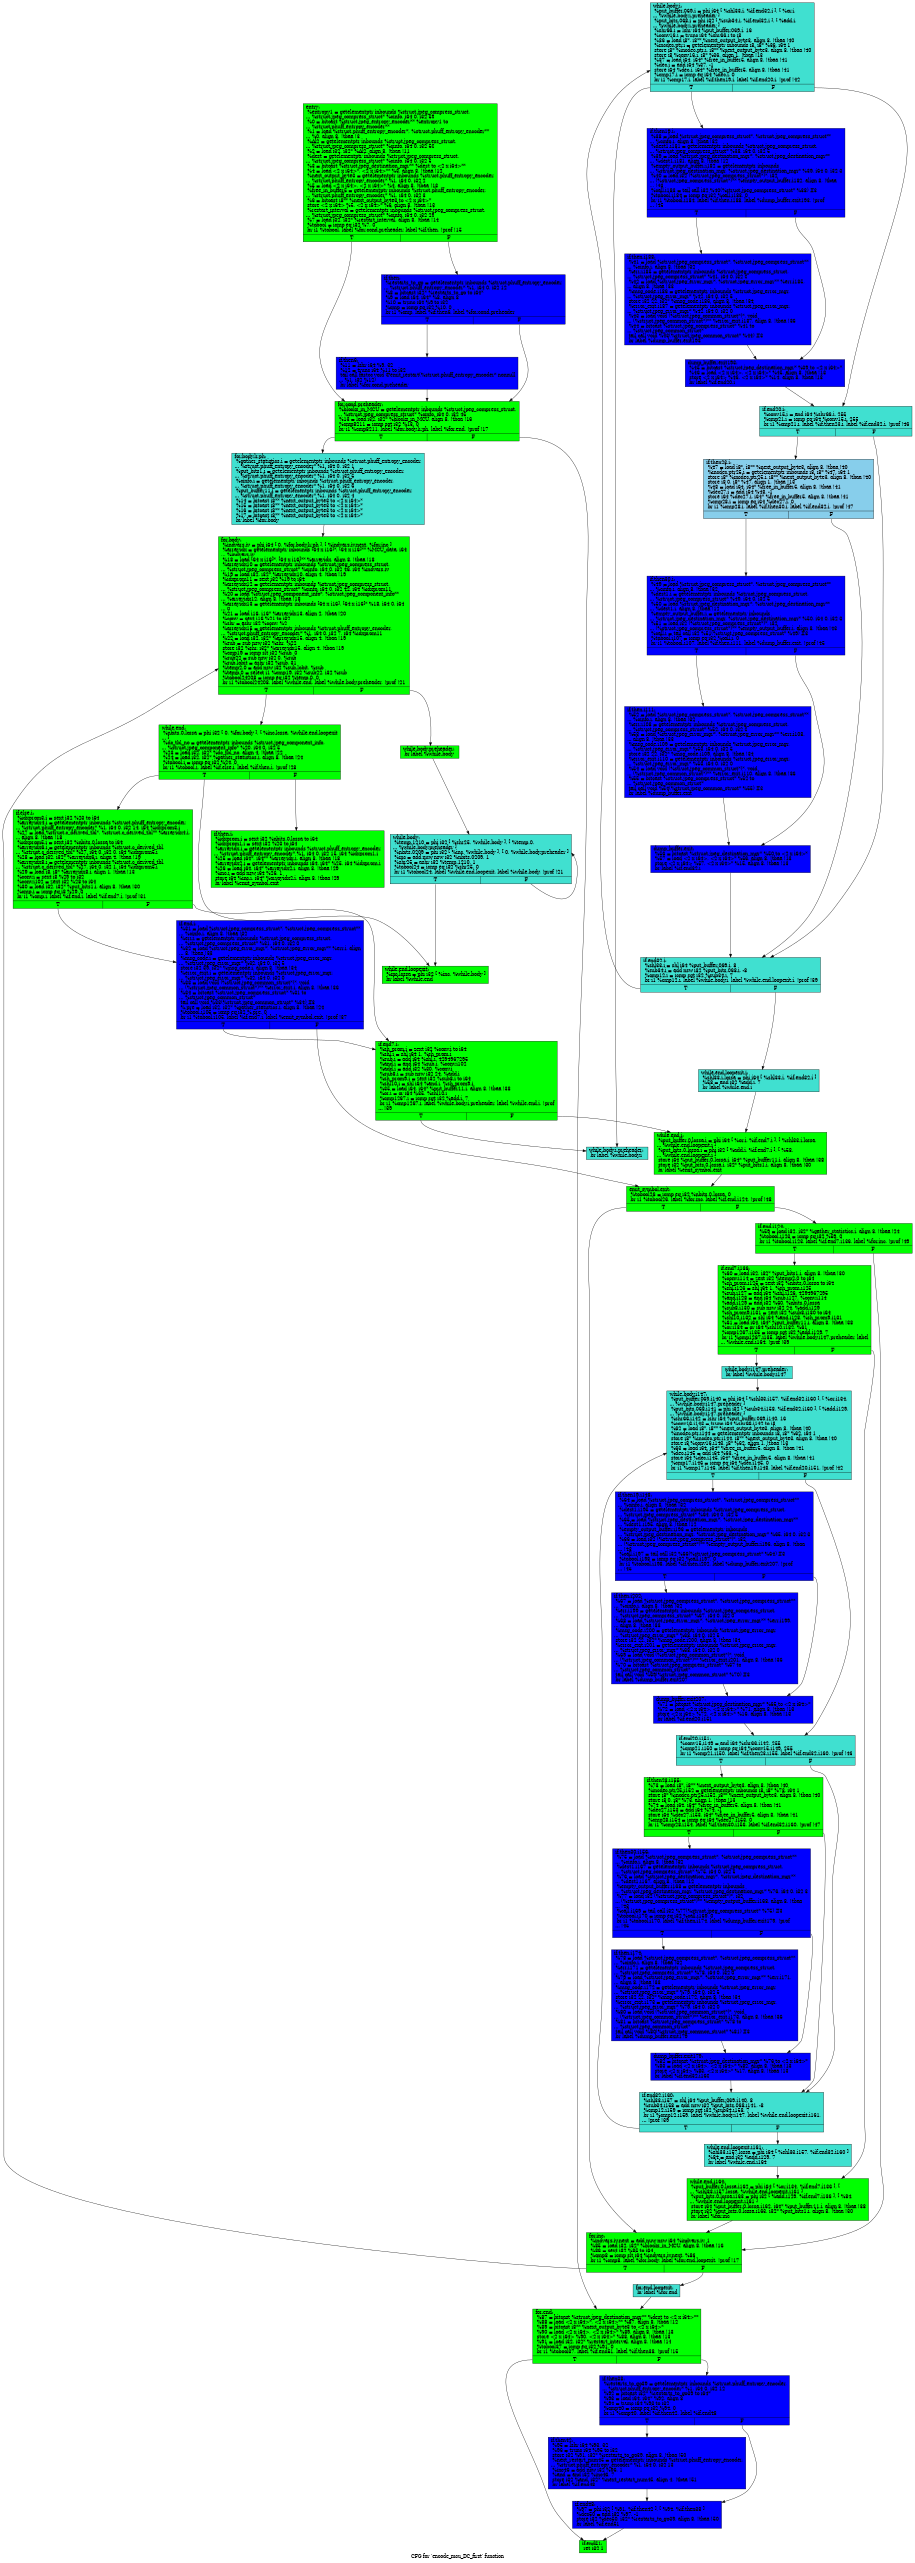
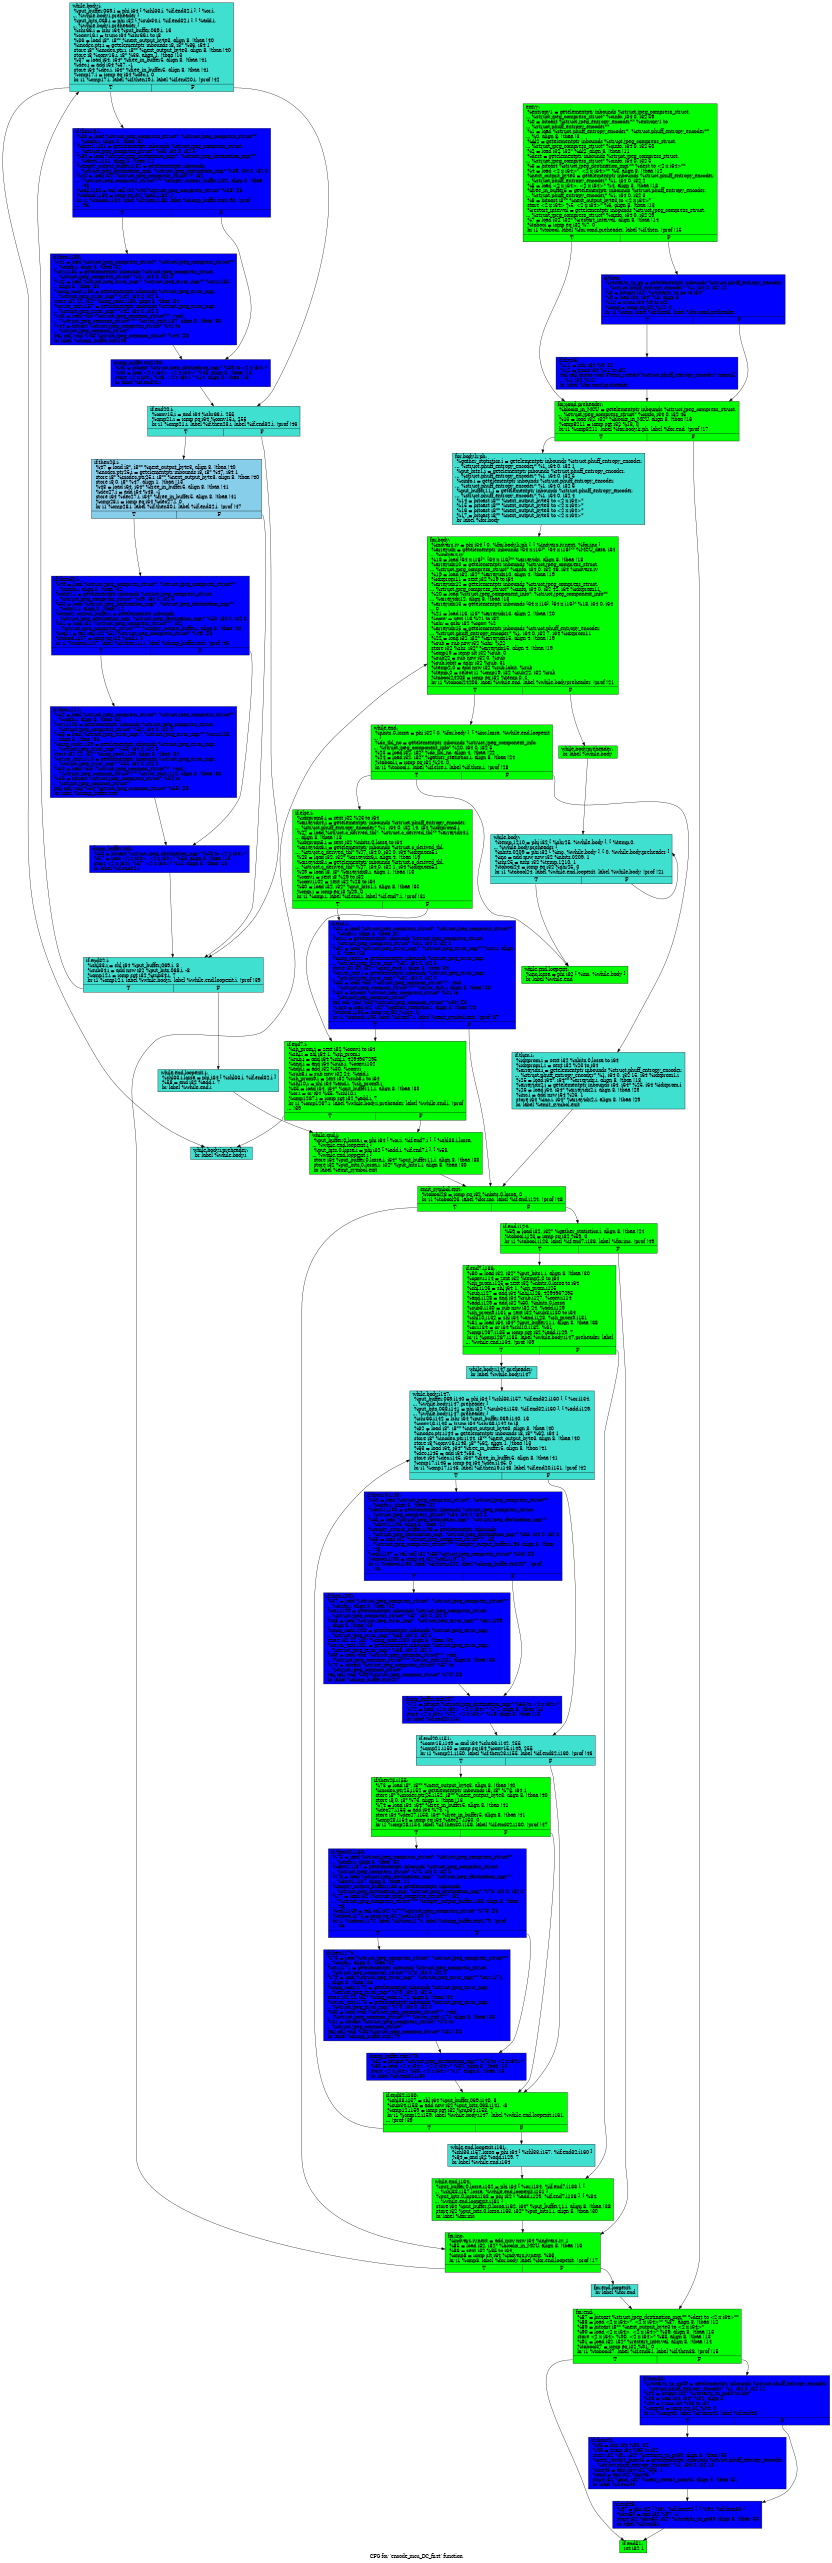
node "if.then.i:": fillcolor green -> turquoise
edge "if.then.i:" -> "emit_symbol.exit:": added
node "if.end32.i160:": fillcolor turquoise -> green
